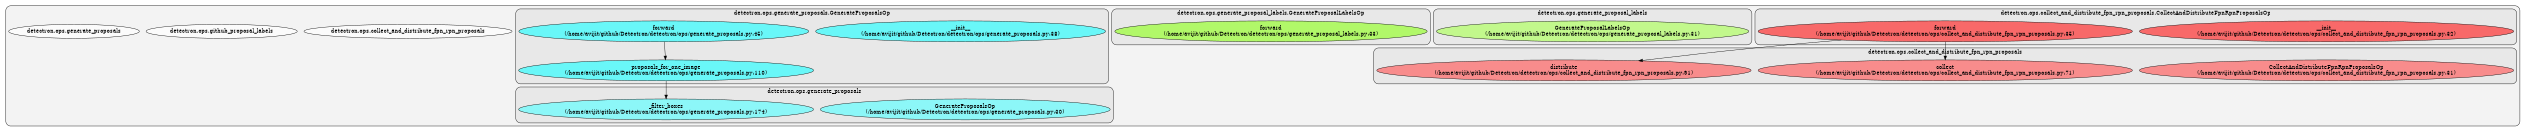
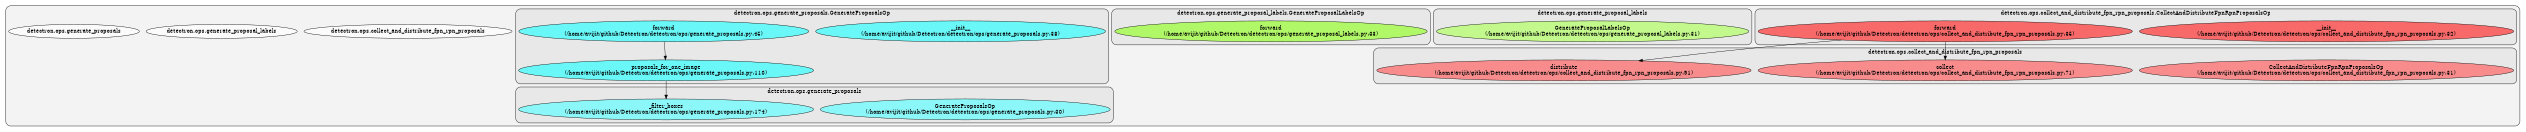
node "detectron.ops.github_proposal_labels": label "detectron.ops.github_proposal_labels" -> "detectron.ops.generate_proposal_labels"
